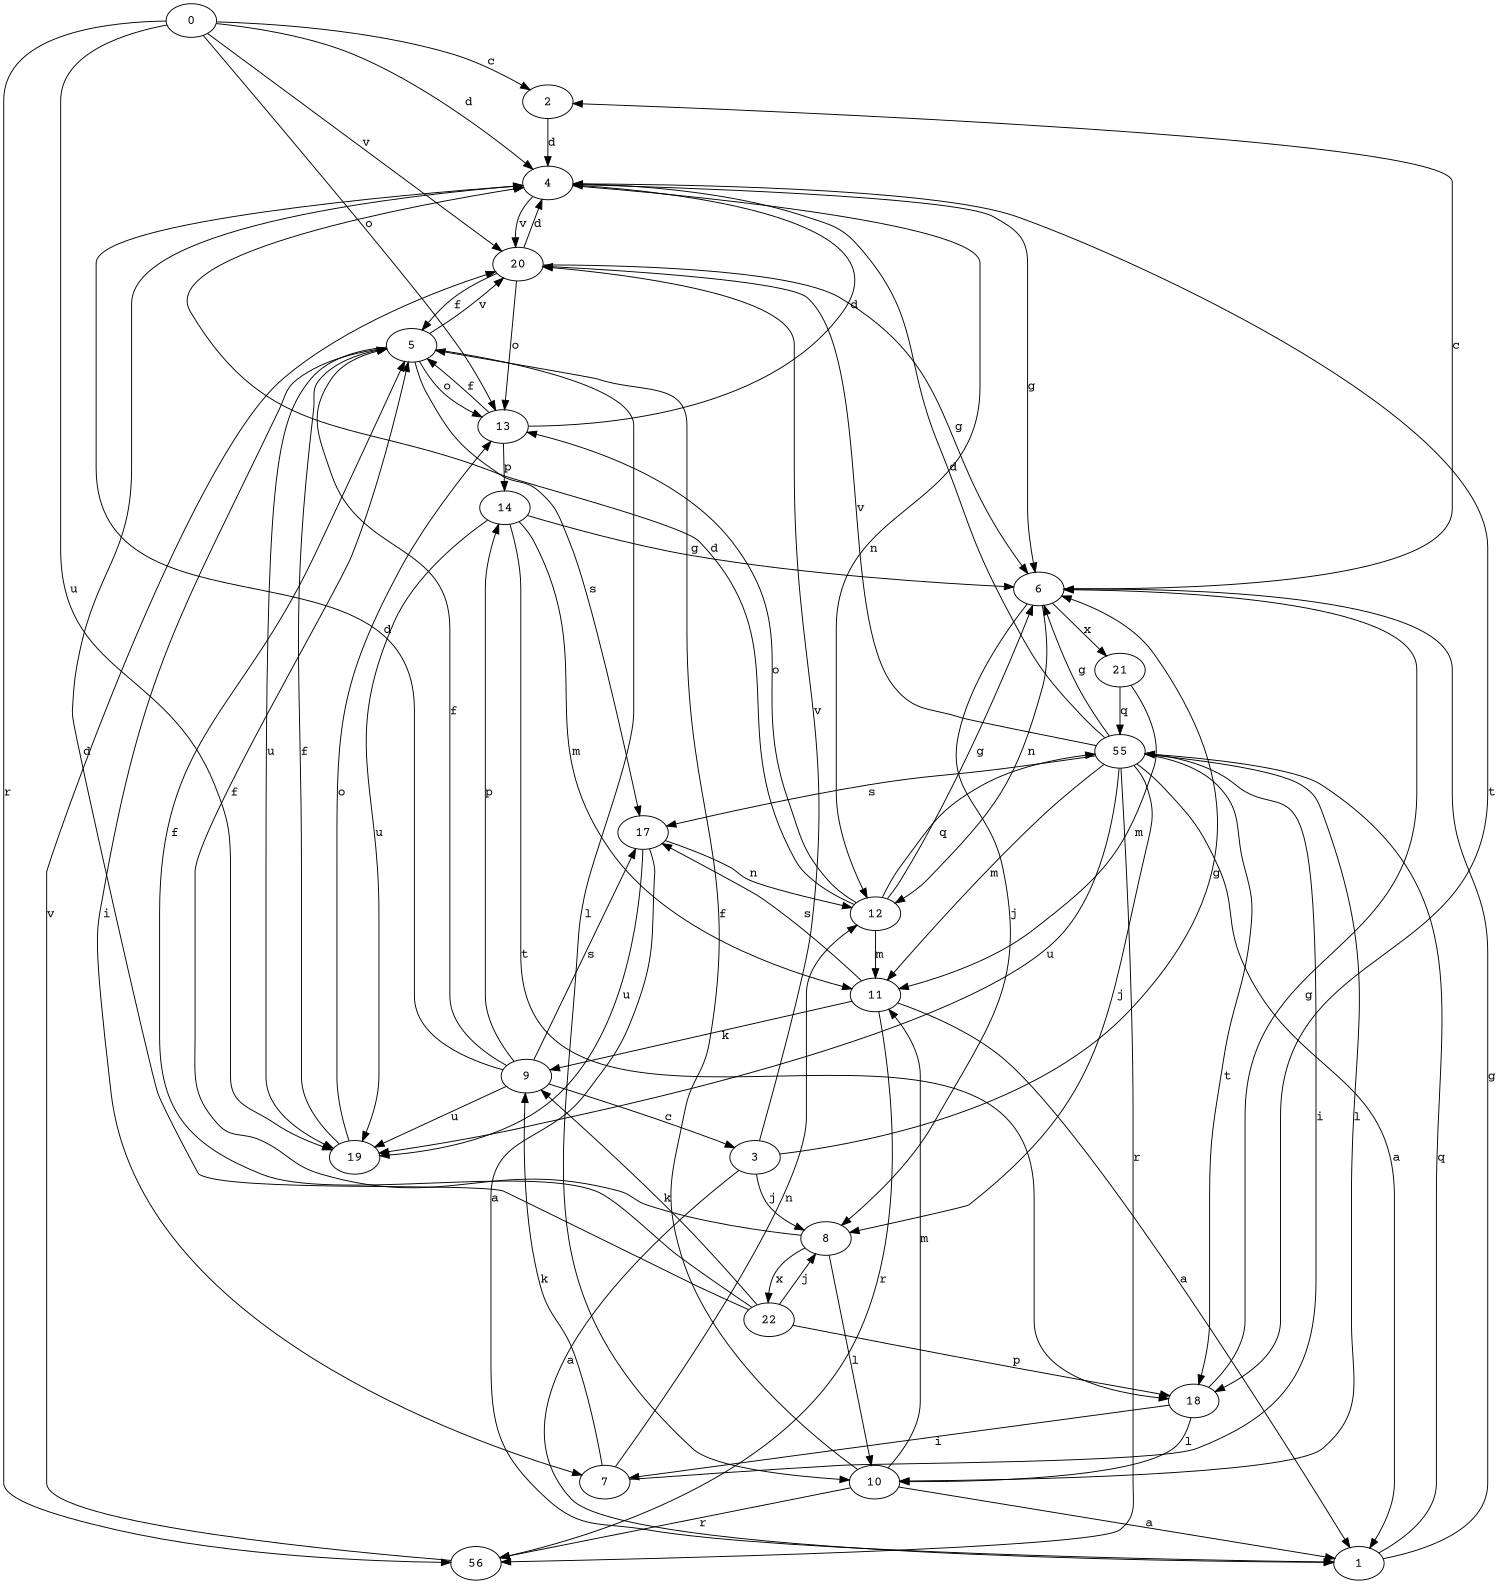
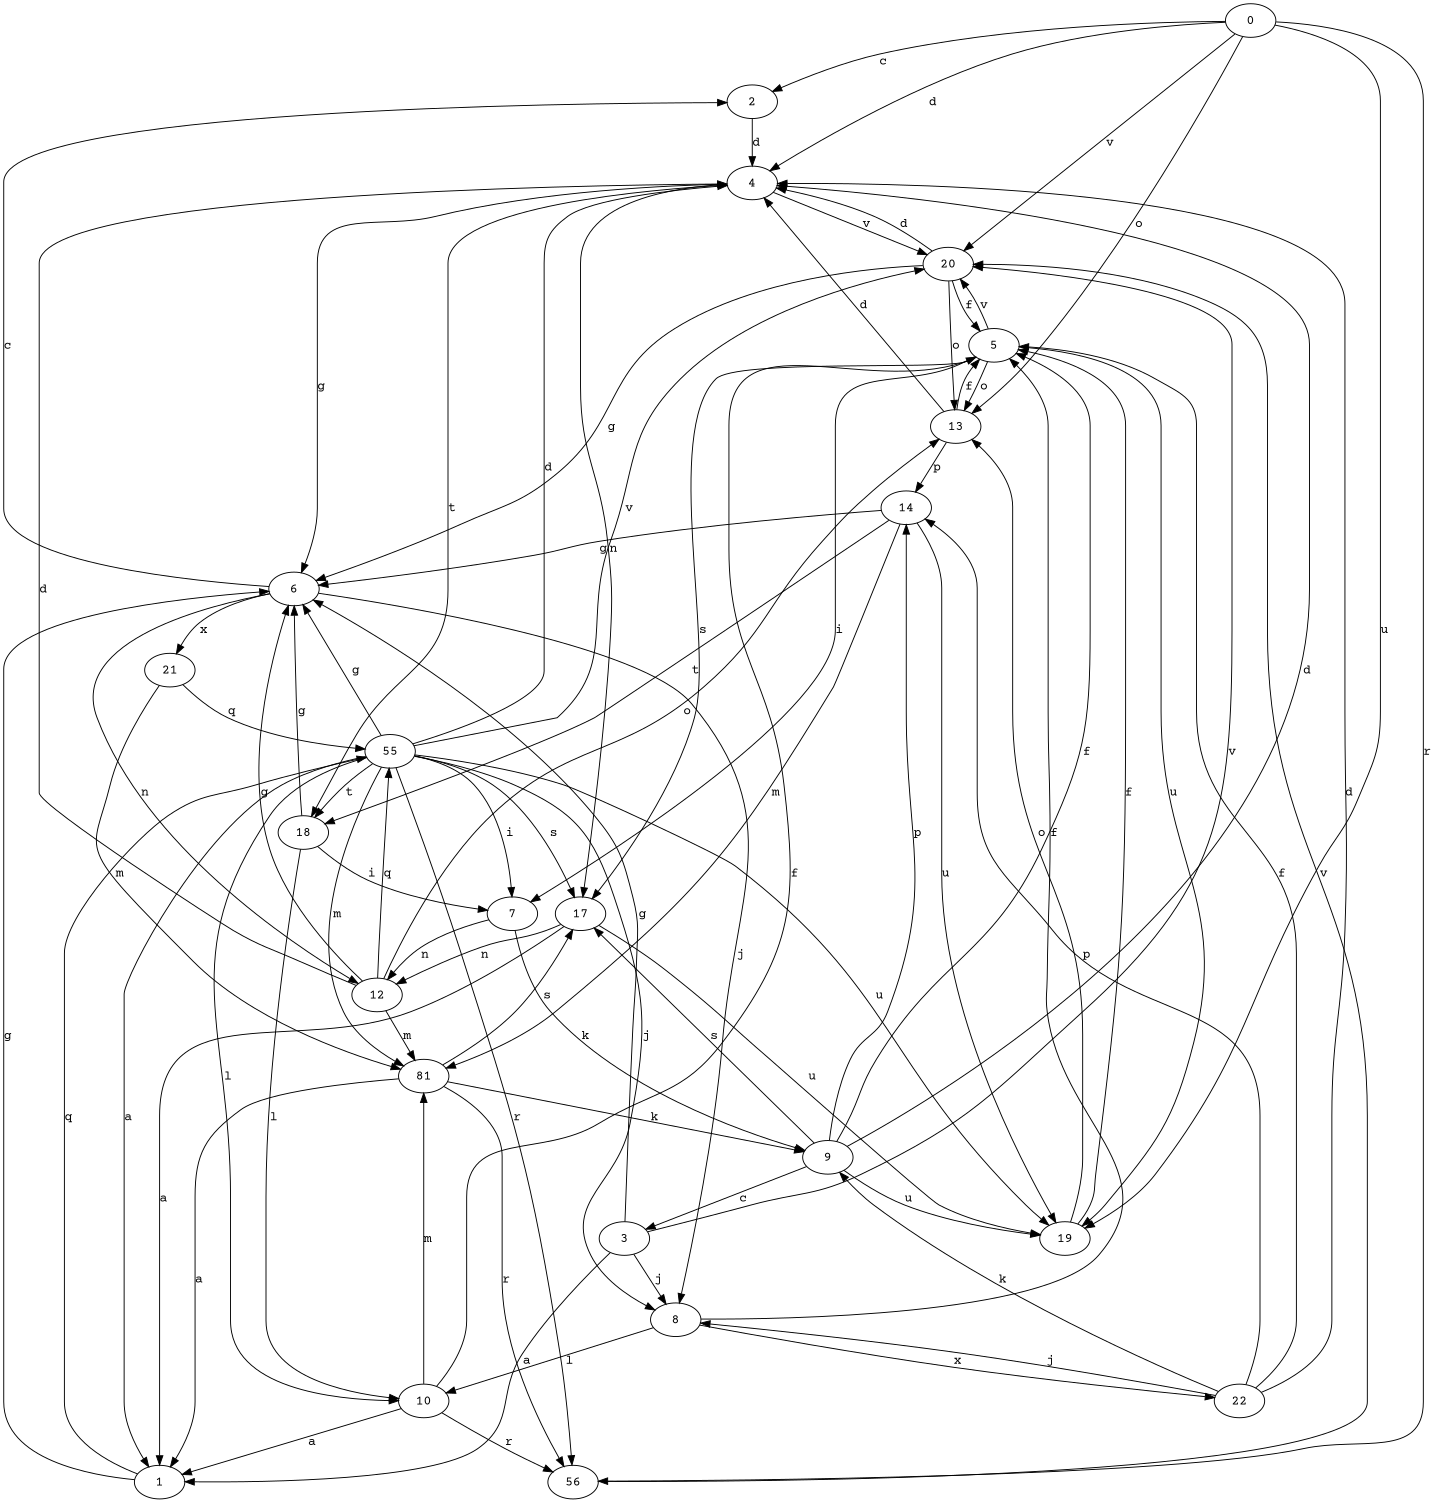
edge "4" -> "12": now "4" -> "17"
edge "5" -> "10": removed, label "l"
node "11": label "11" -> "81"
edge "22" -> "18": now "22" -> "14"
edge "7" -> "55": reversed
